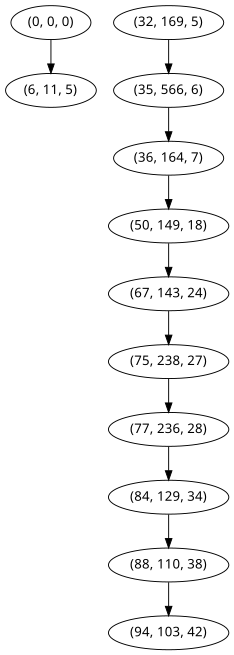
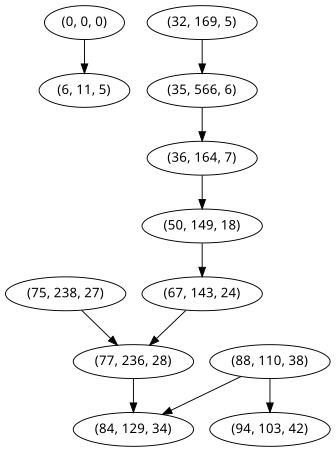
edge "(67, 143, 24)" -> "(75, 238, 27)": now "(67, 143, 24)" -> "(77, 236, 28)"
edge "(84, 129, 34)" -> "(88, 110, 38)": reversed
